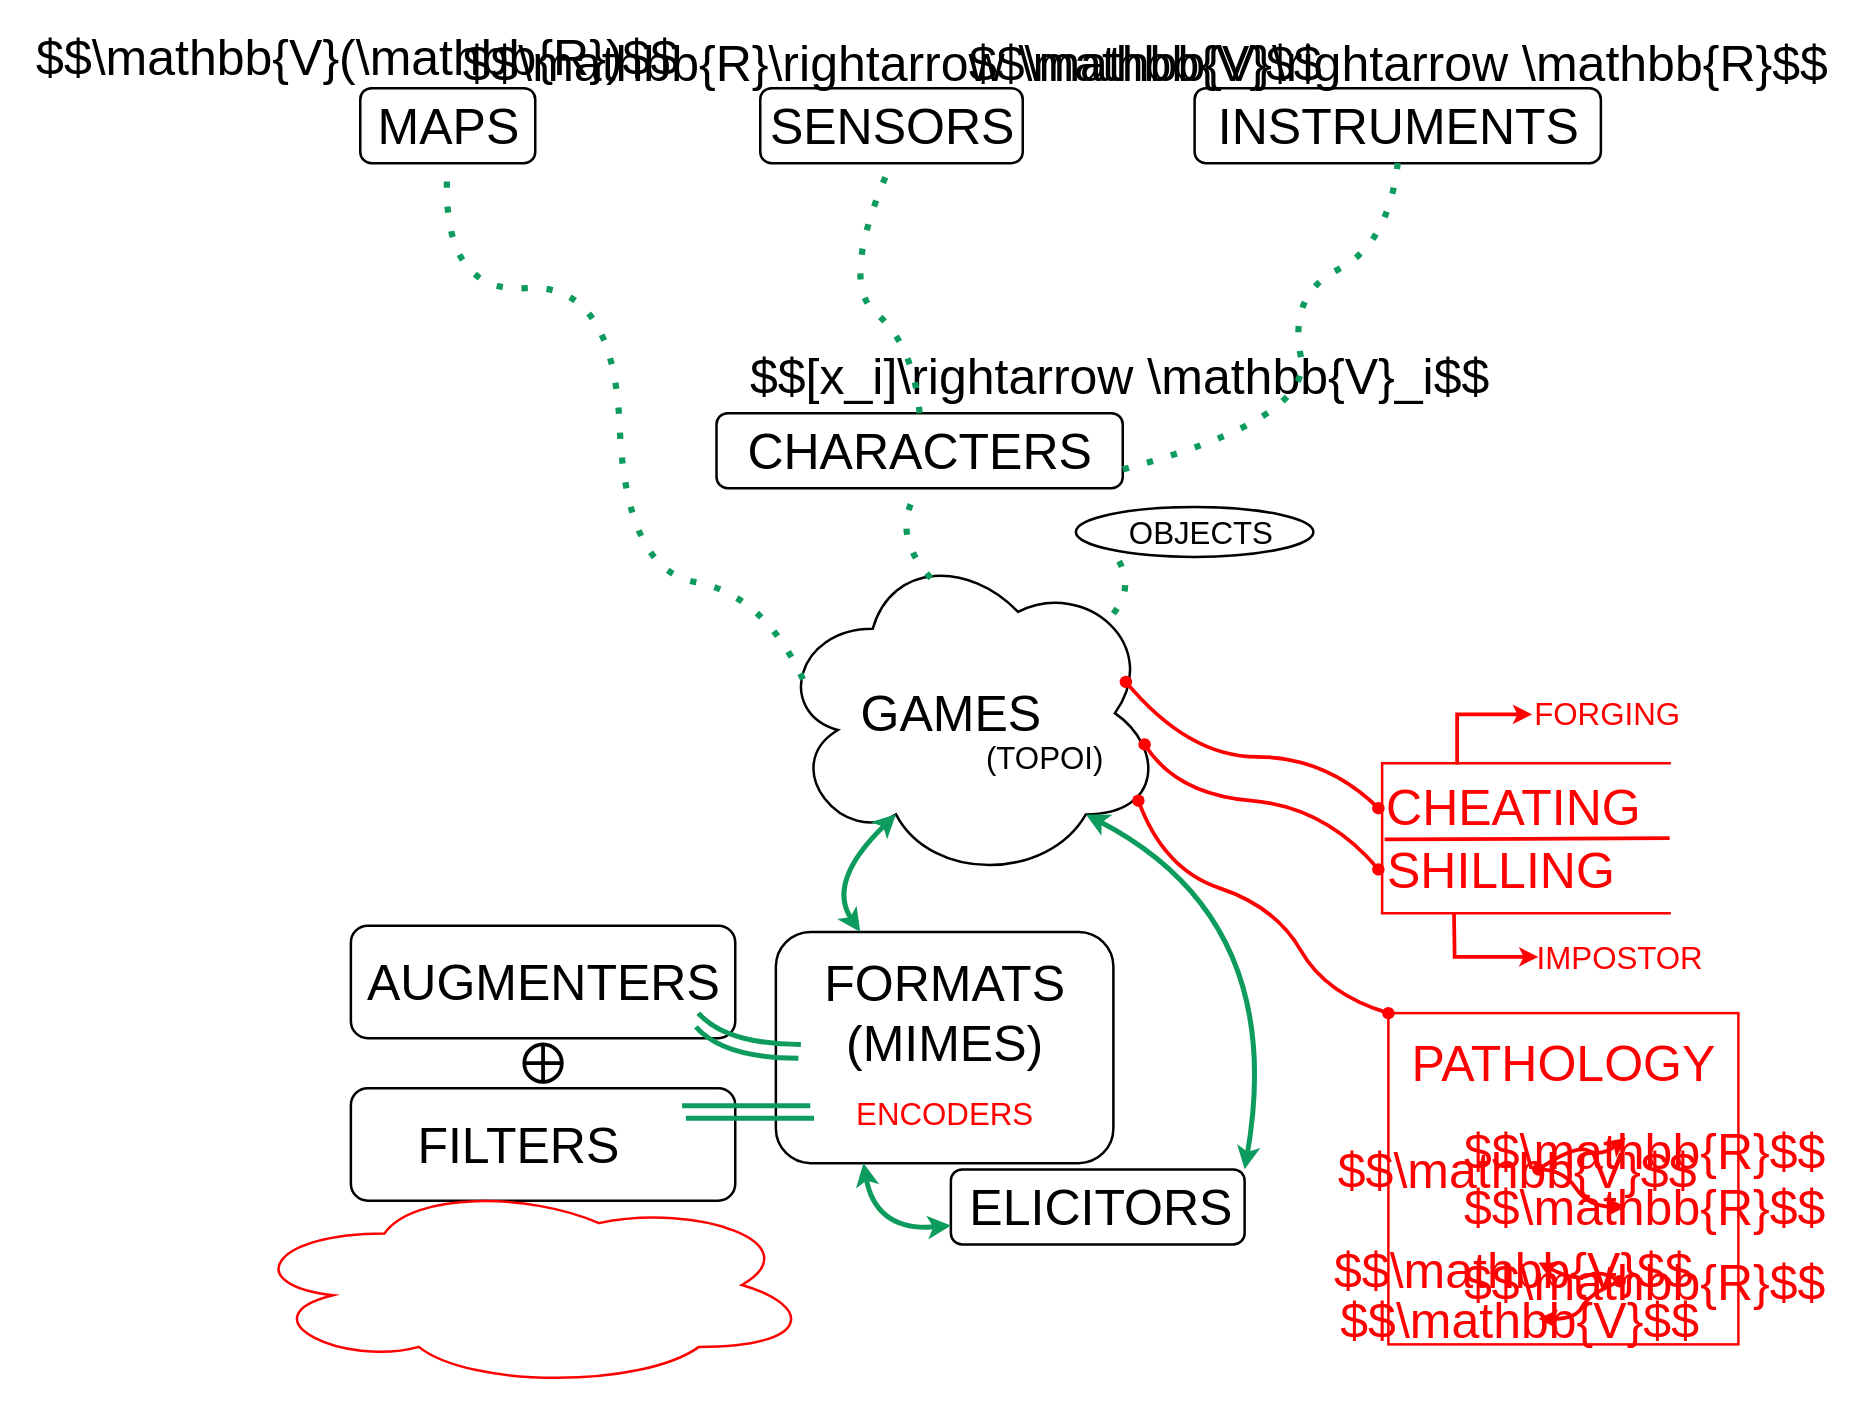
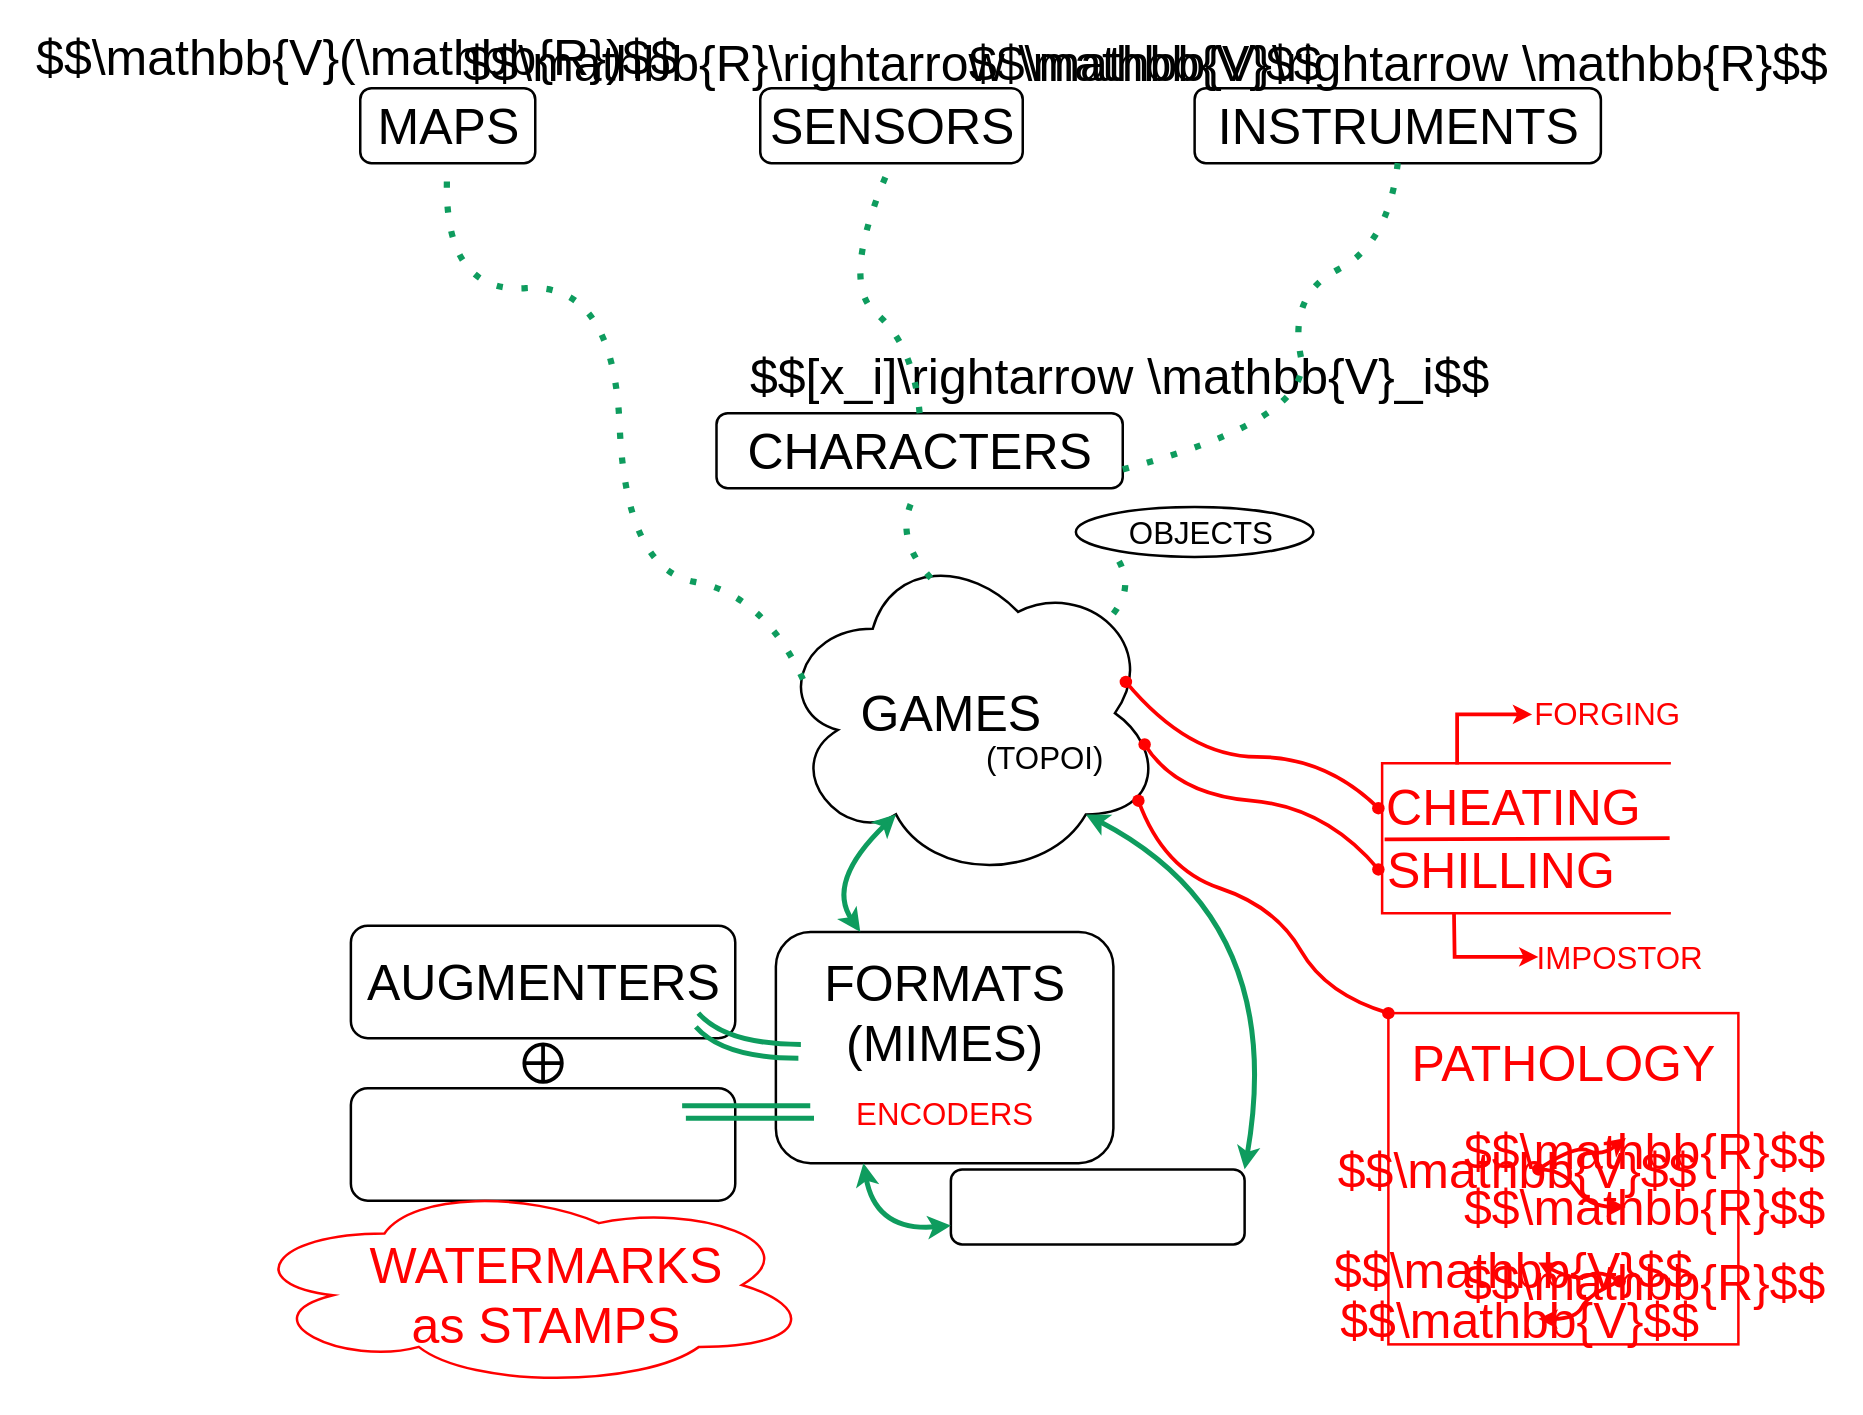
node "FILTERS": removed
node "ELICITORS": removed
node "WATERMARKS as STAMPS": added
